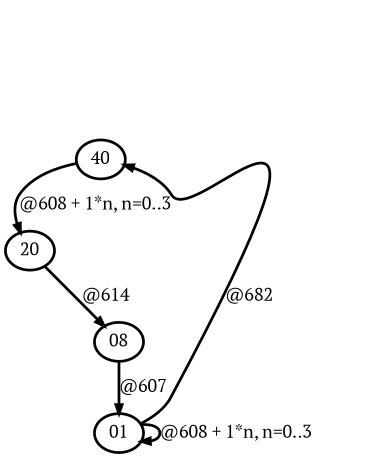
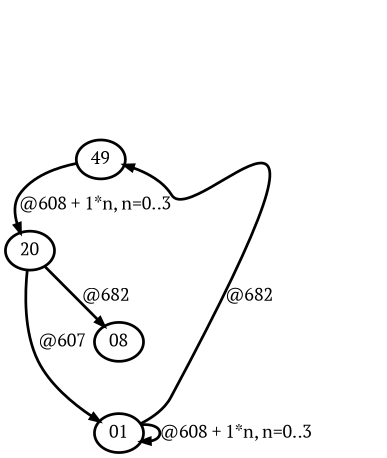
node "40": label "40" -> "49"
edge "20" -> "08": label "@614" -> "@682"
edge "08" -> "01": now "20" -> "01"
